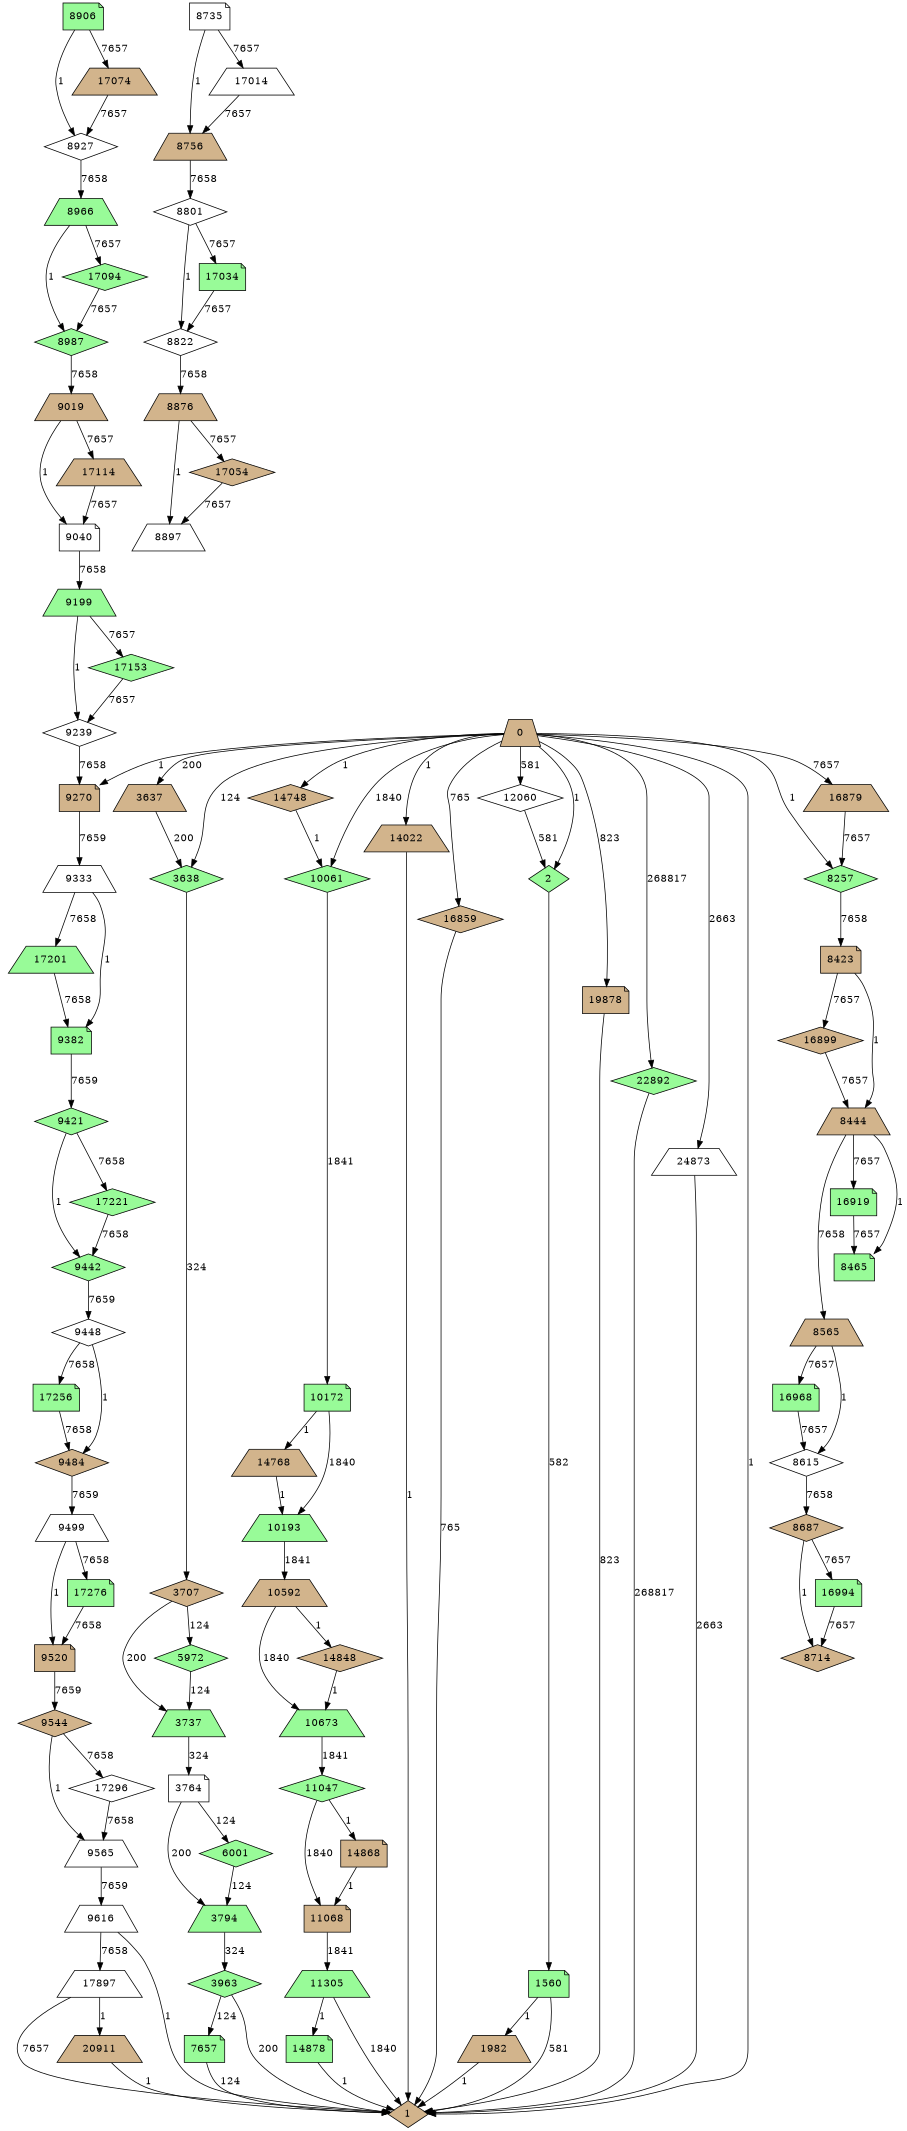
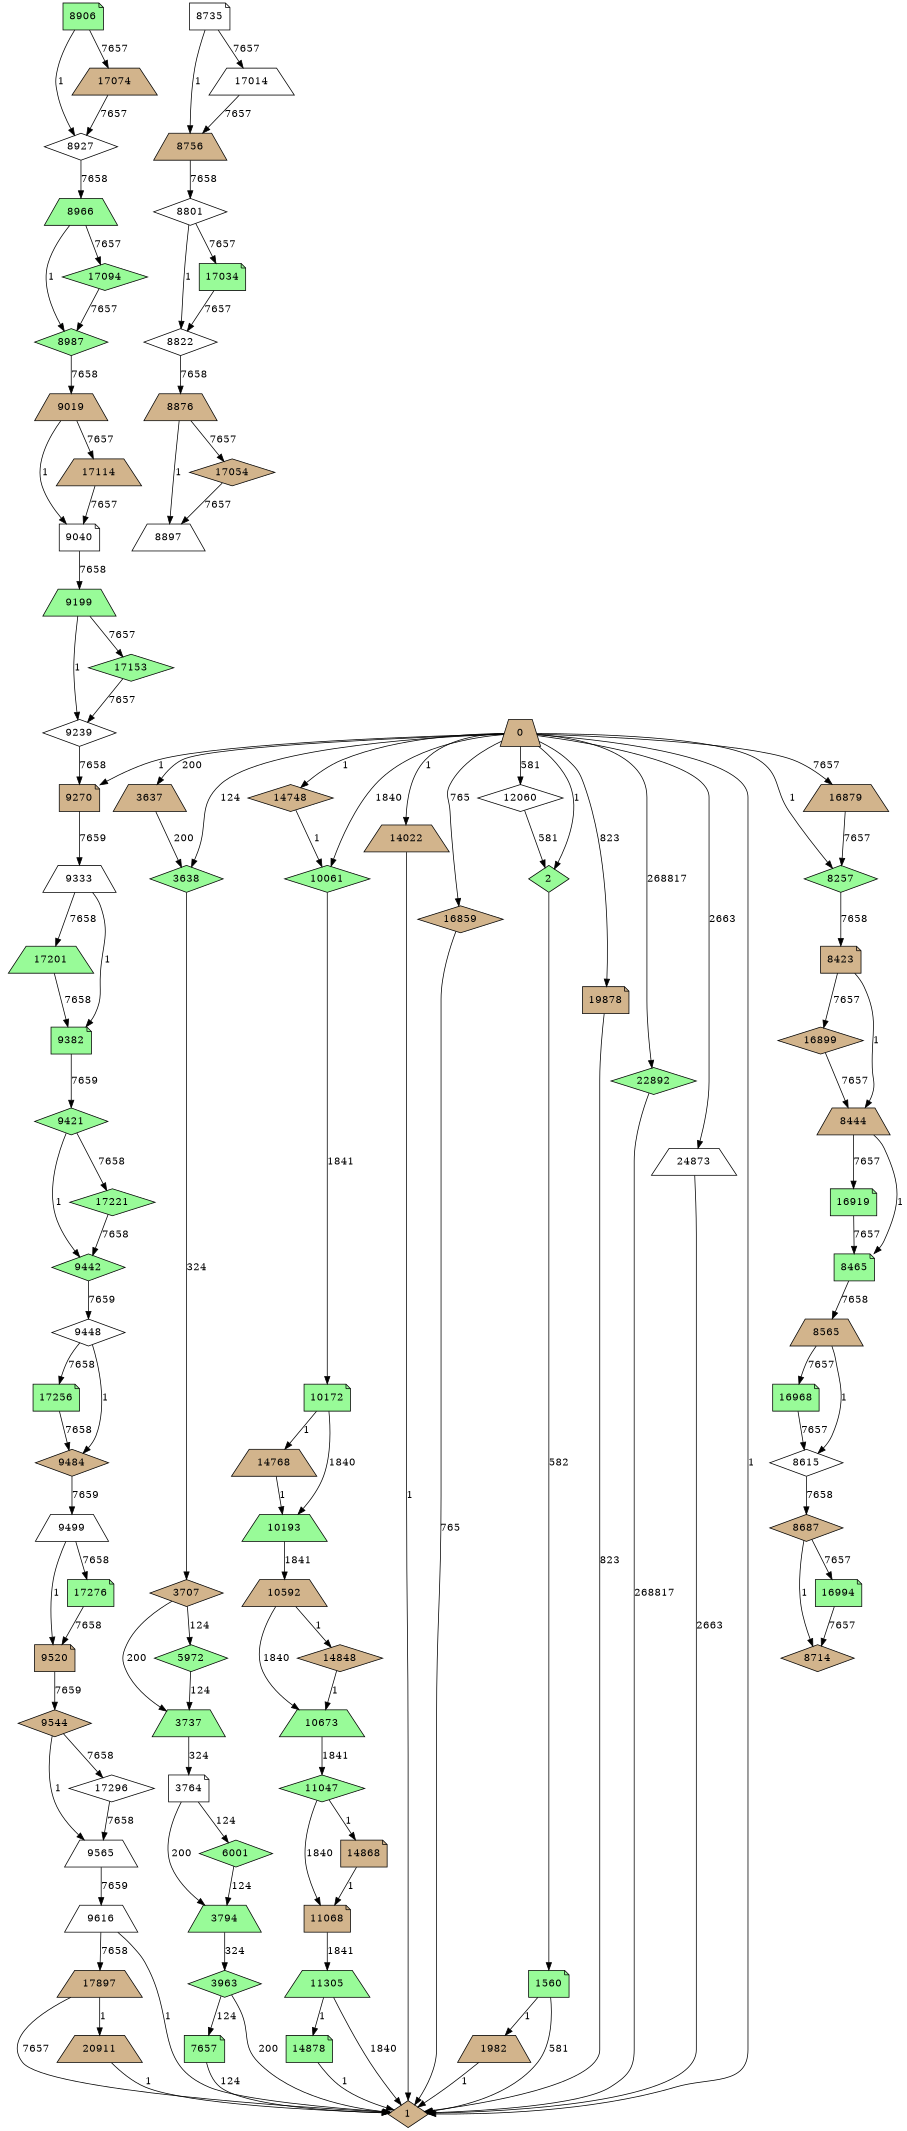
edge "8444" -> "8565": now "8465" -> "8565"
node "17897": fillcolor white -> tan
